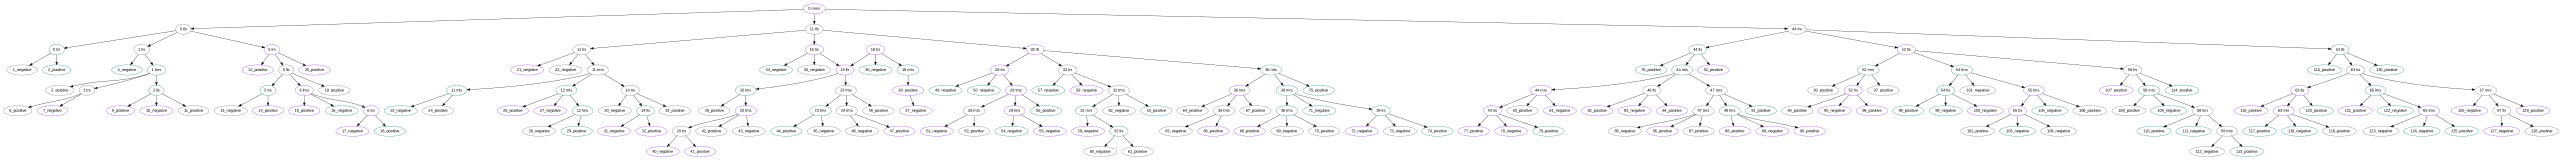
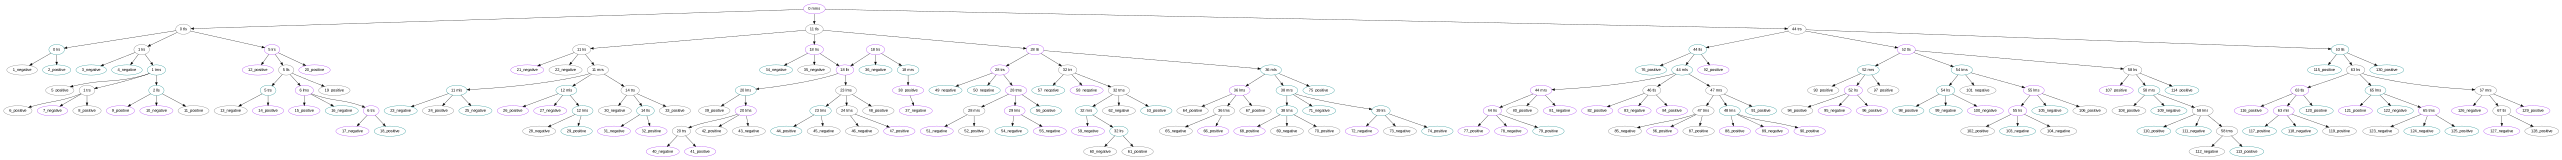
node "3_negative": added
node "8_positive": added
node "25_negative": added
